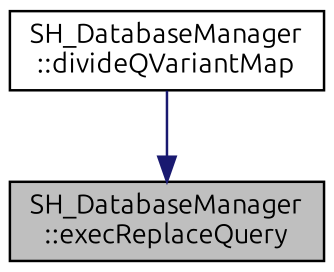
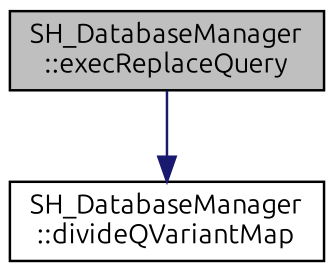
edge "SH_DatabaseManager ::divideQVariantMap" -> "SH_DatabaseManager ::execReplaceQuery": reversed
